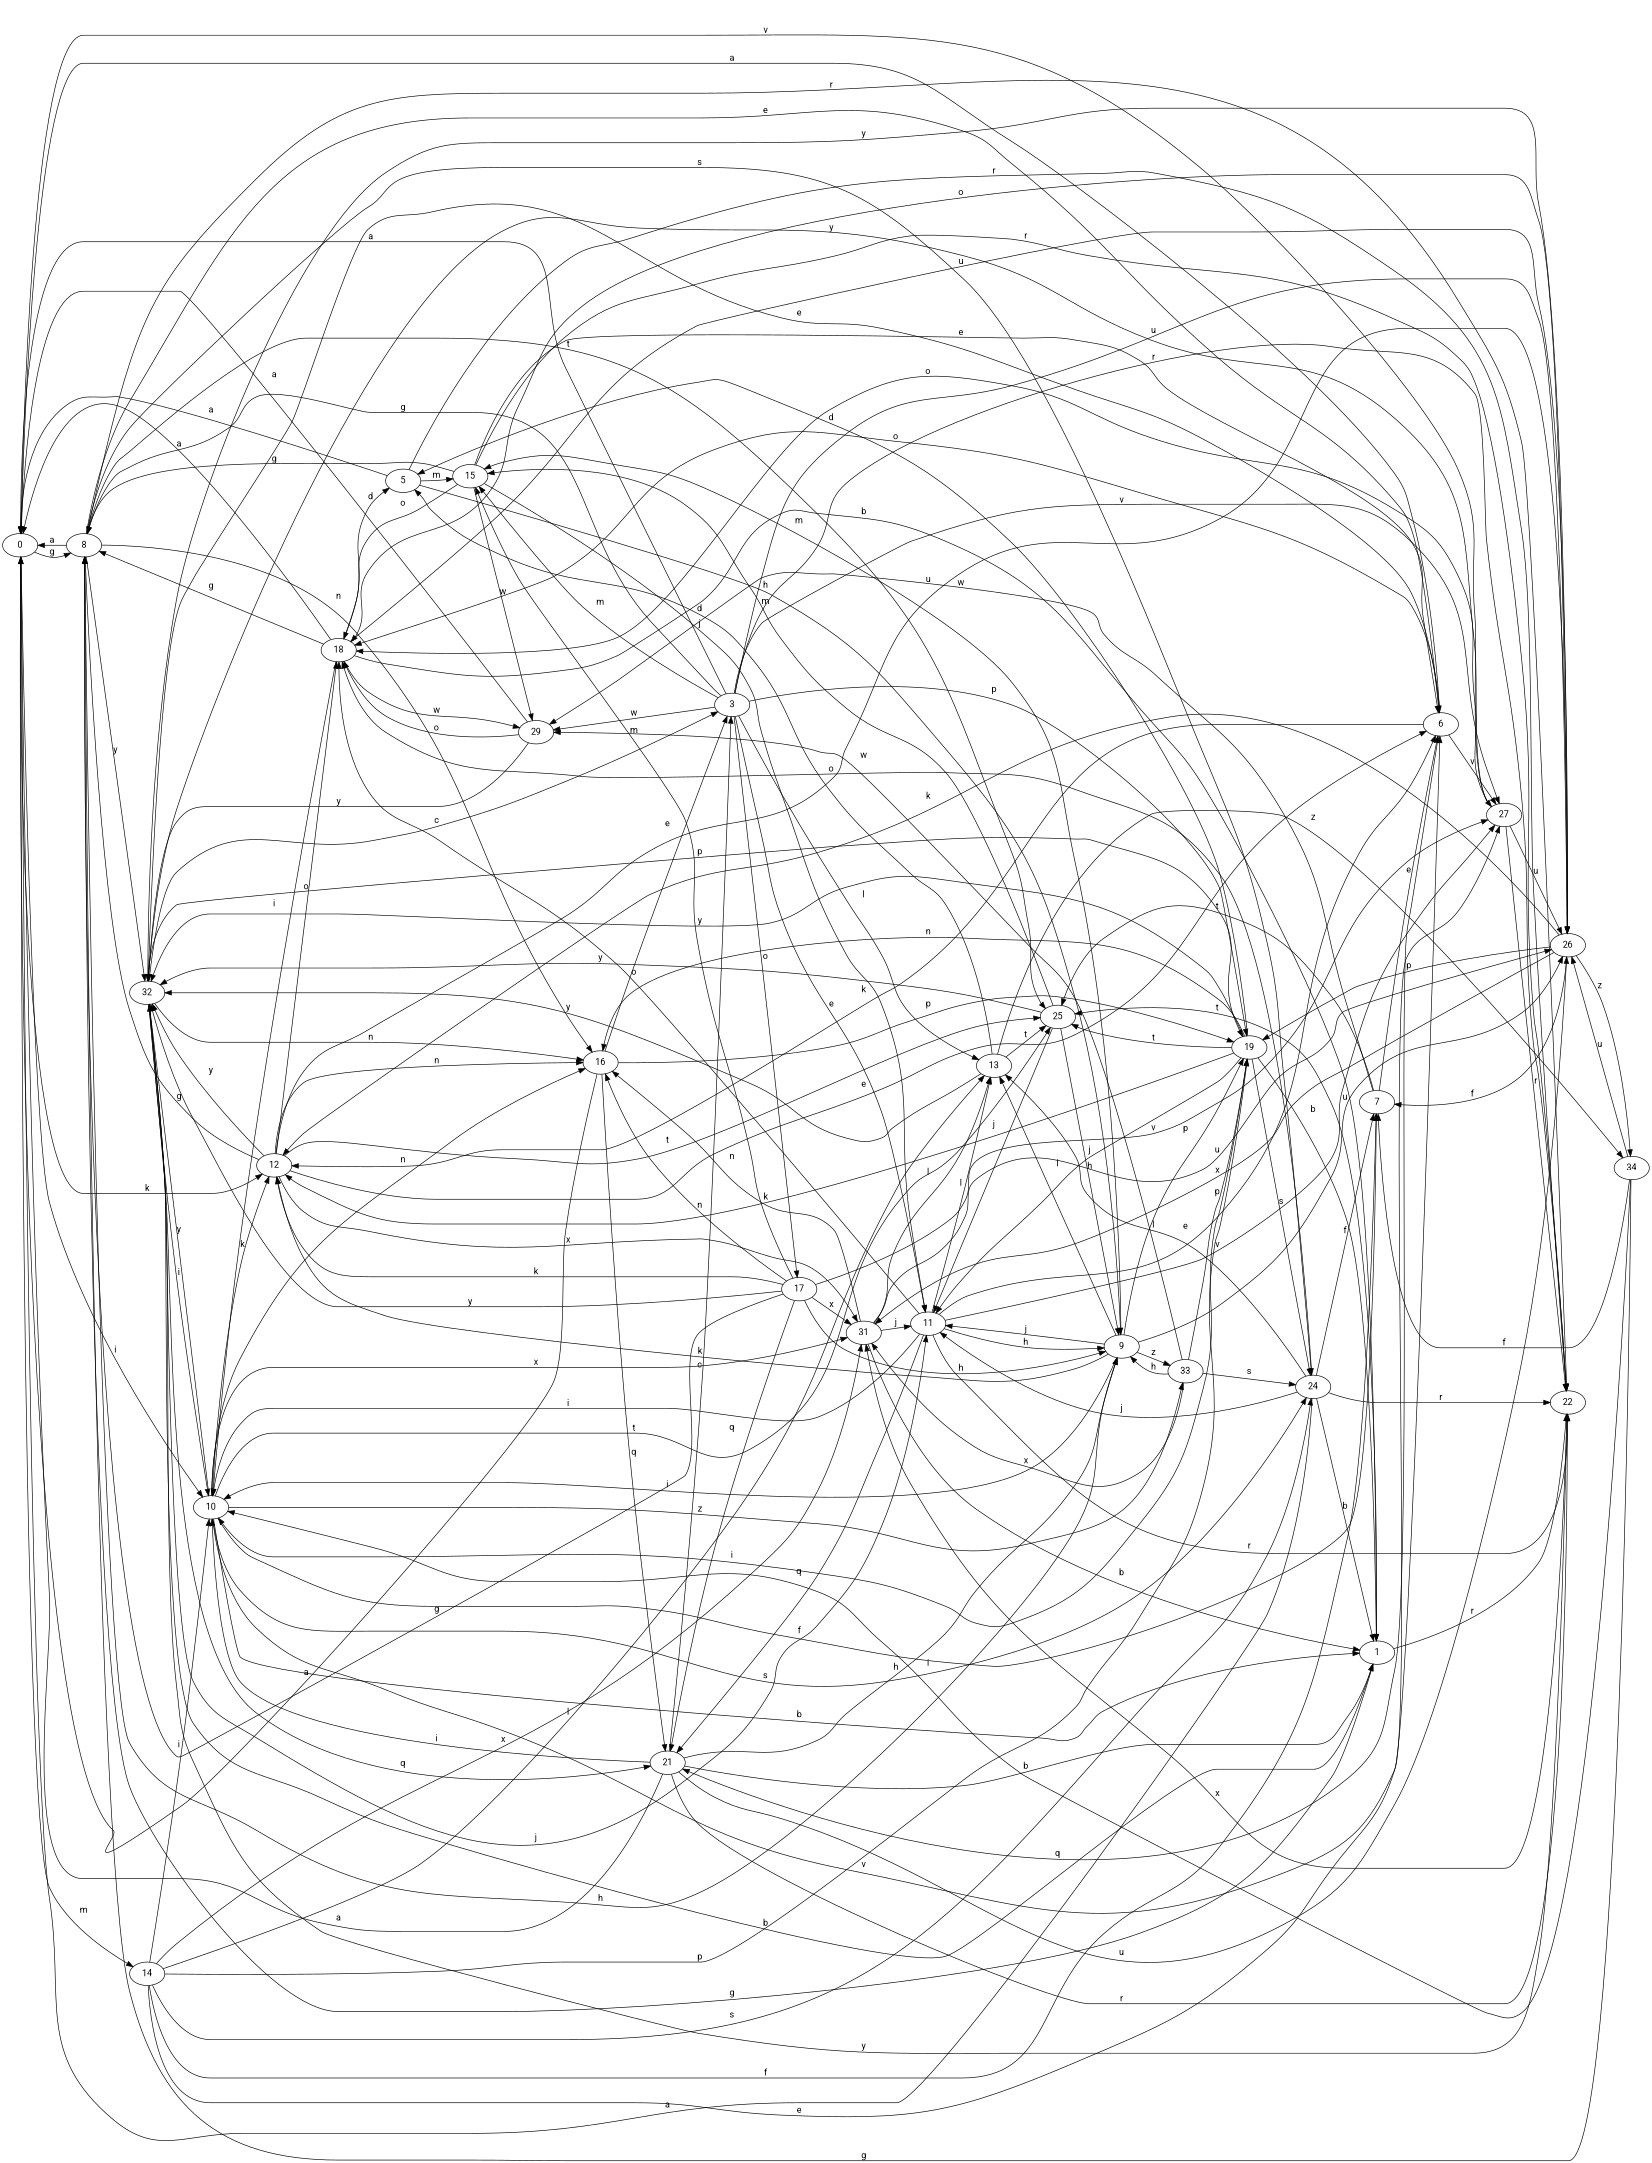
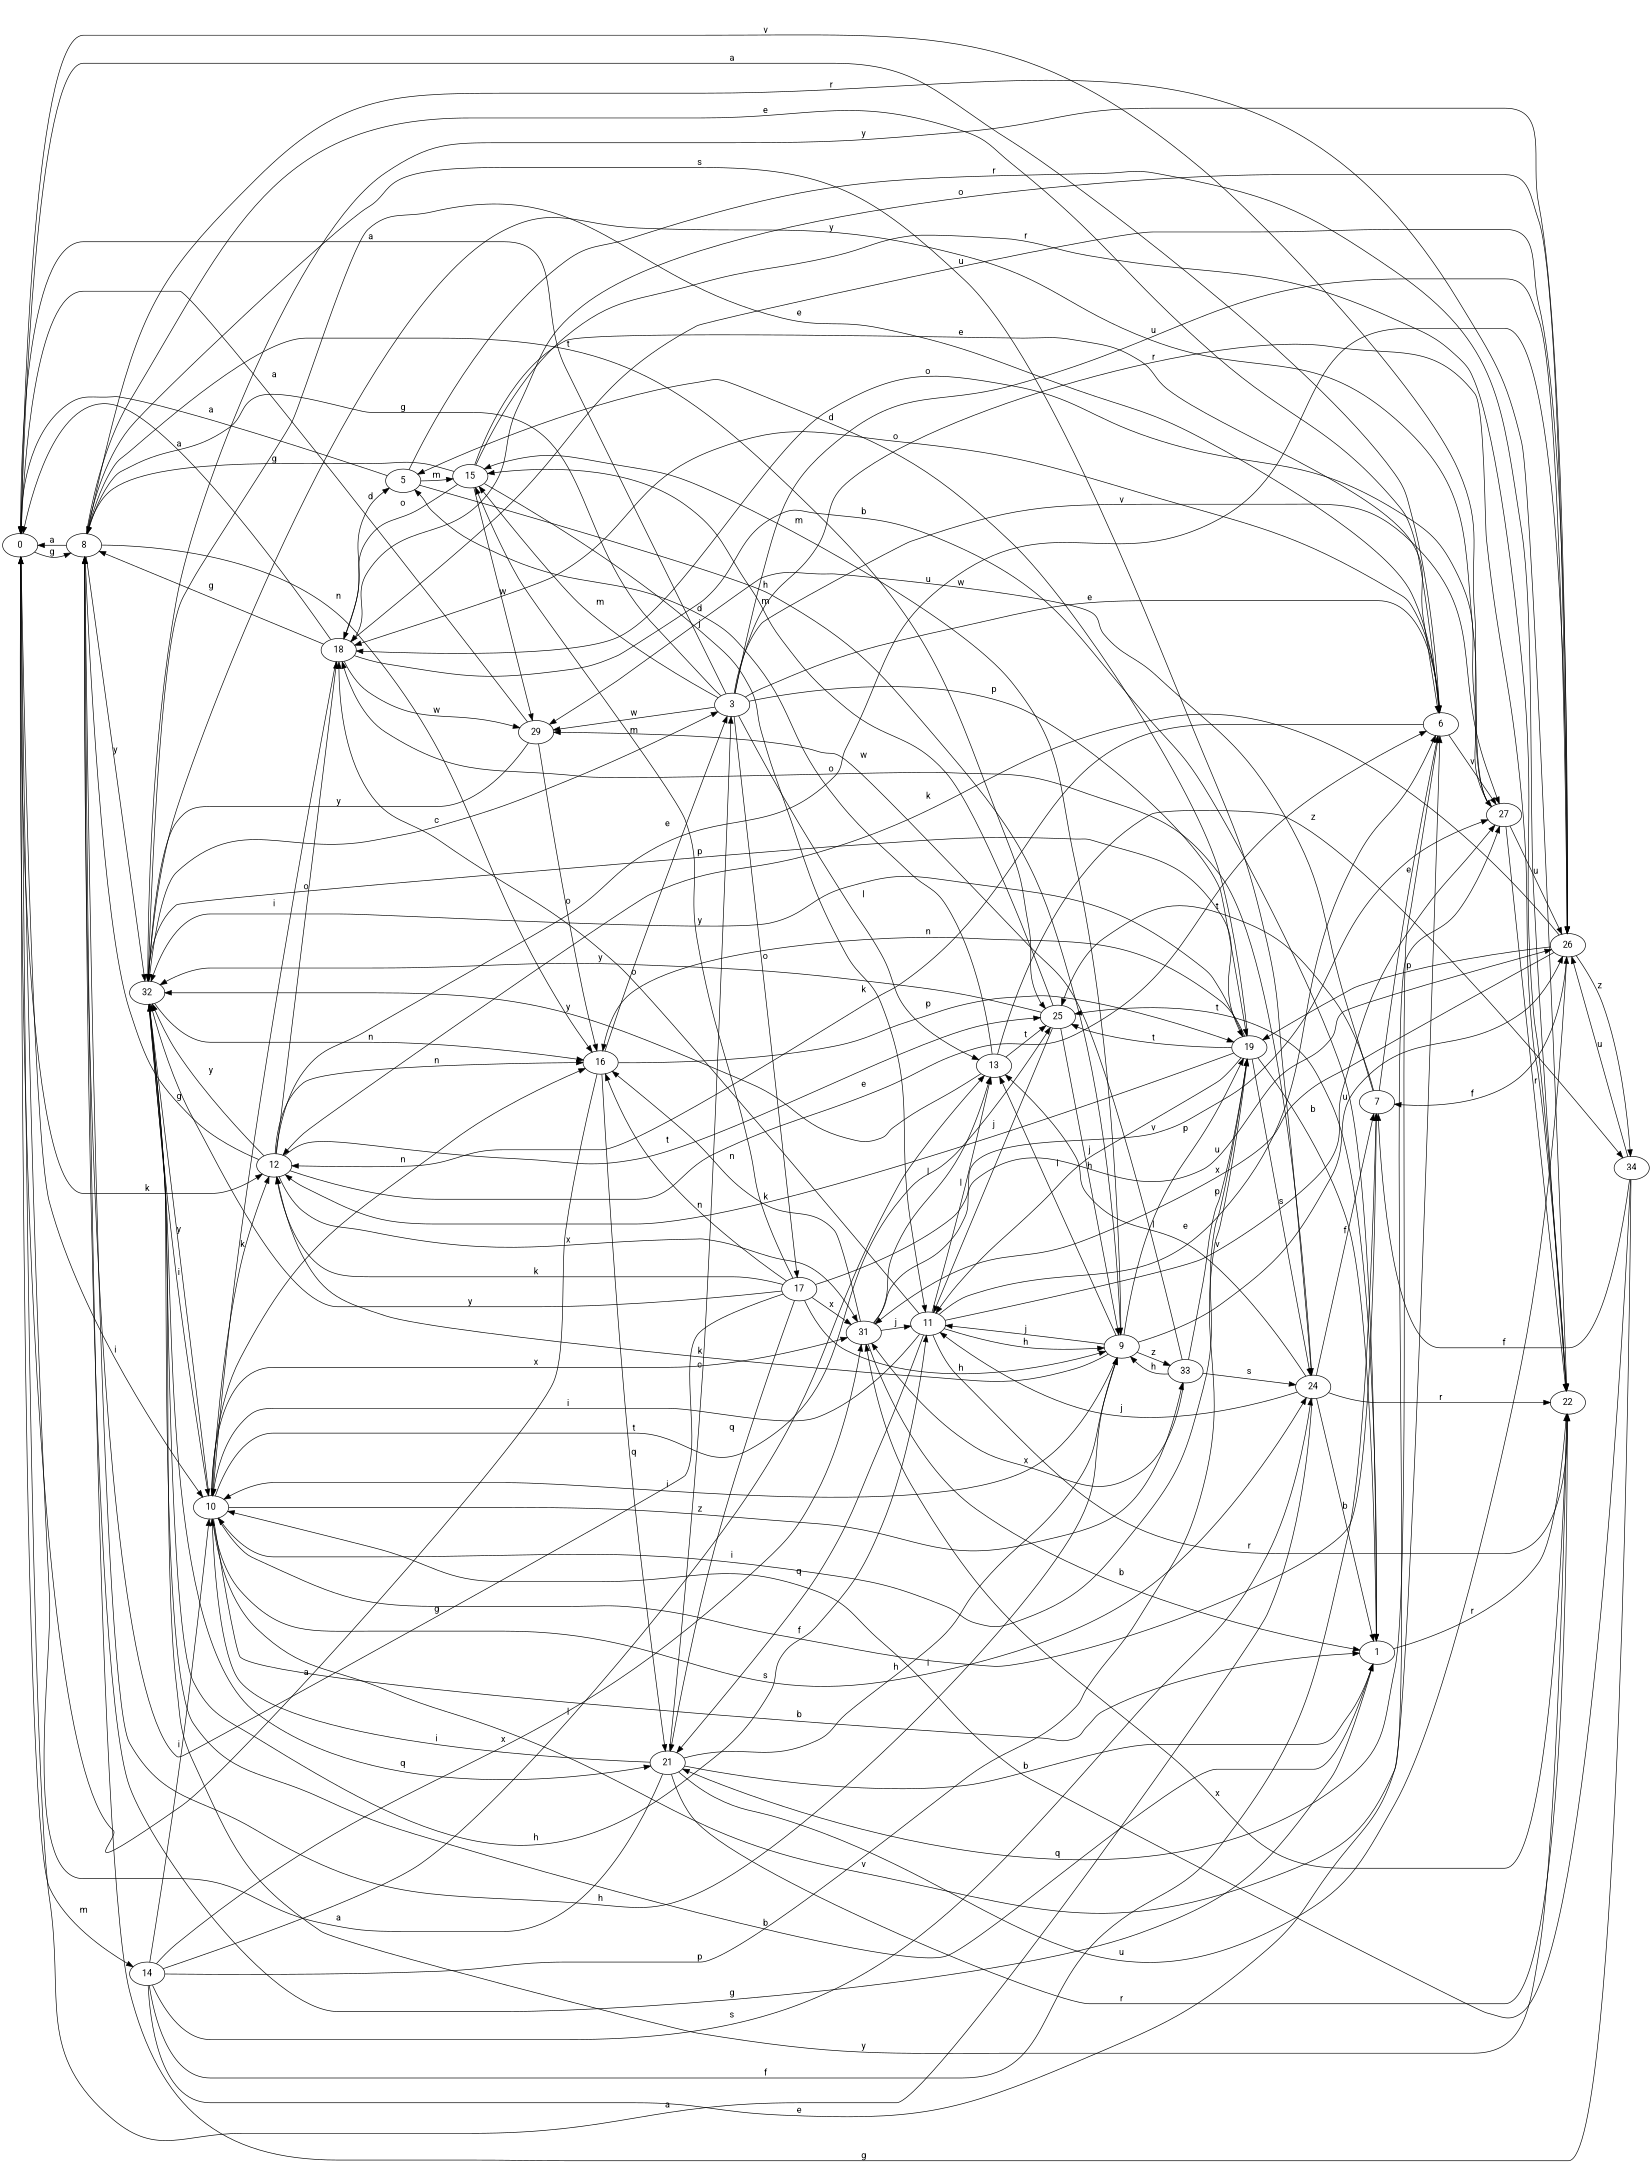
edge "29" -> "18": now "29" -> "16"
edge "3" -> "11": now "3" -> "6"
edge "32" -> "11": label "j" -> "h"
